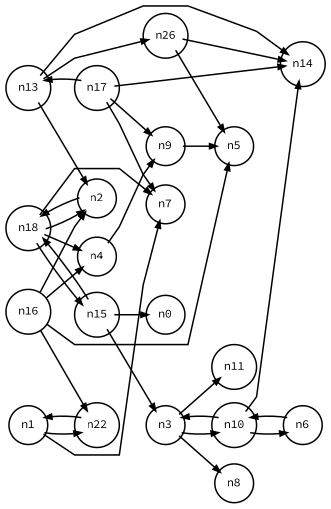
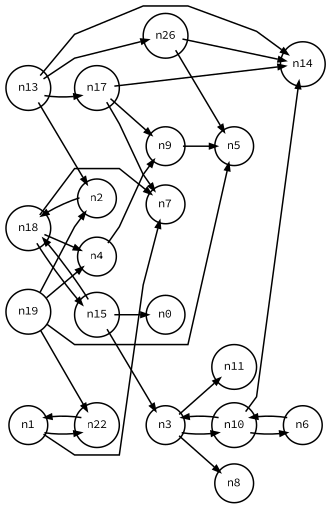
edge "n17" -> "n13": reversed
edge "n18" -> "n2": removed
node "n16": label "n16" -> "n19"
